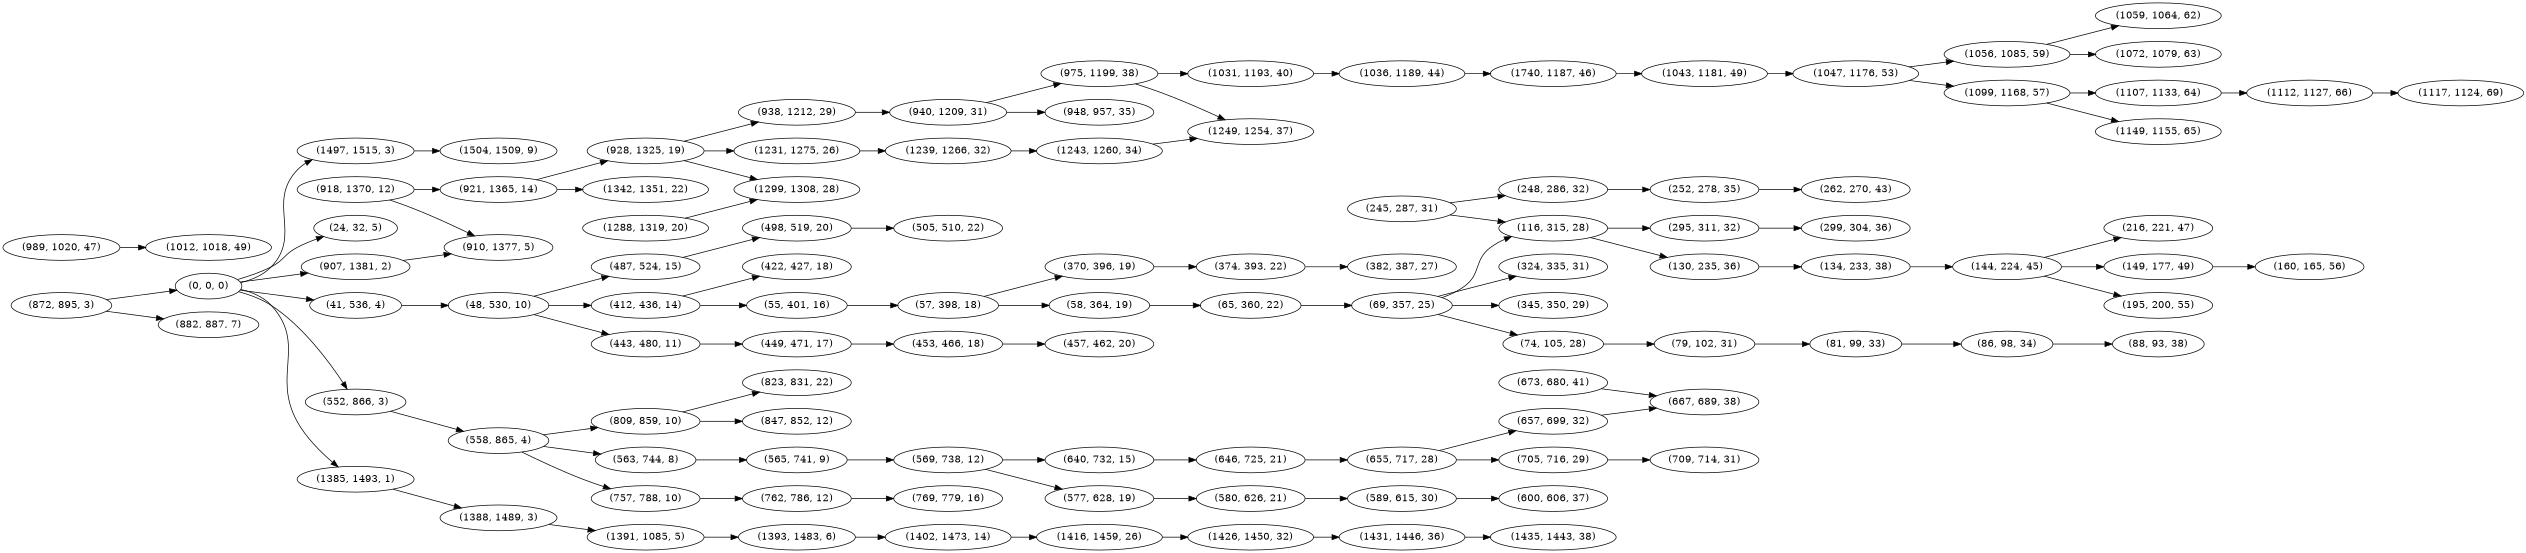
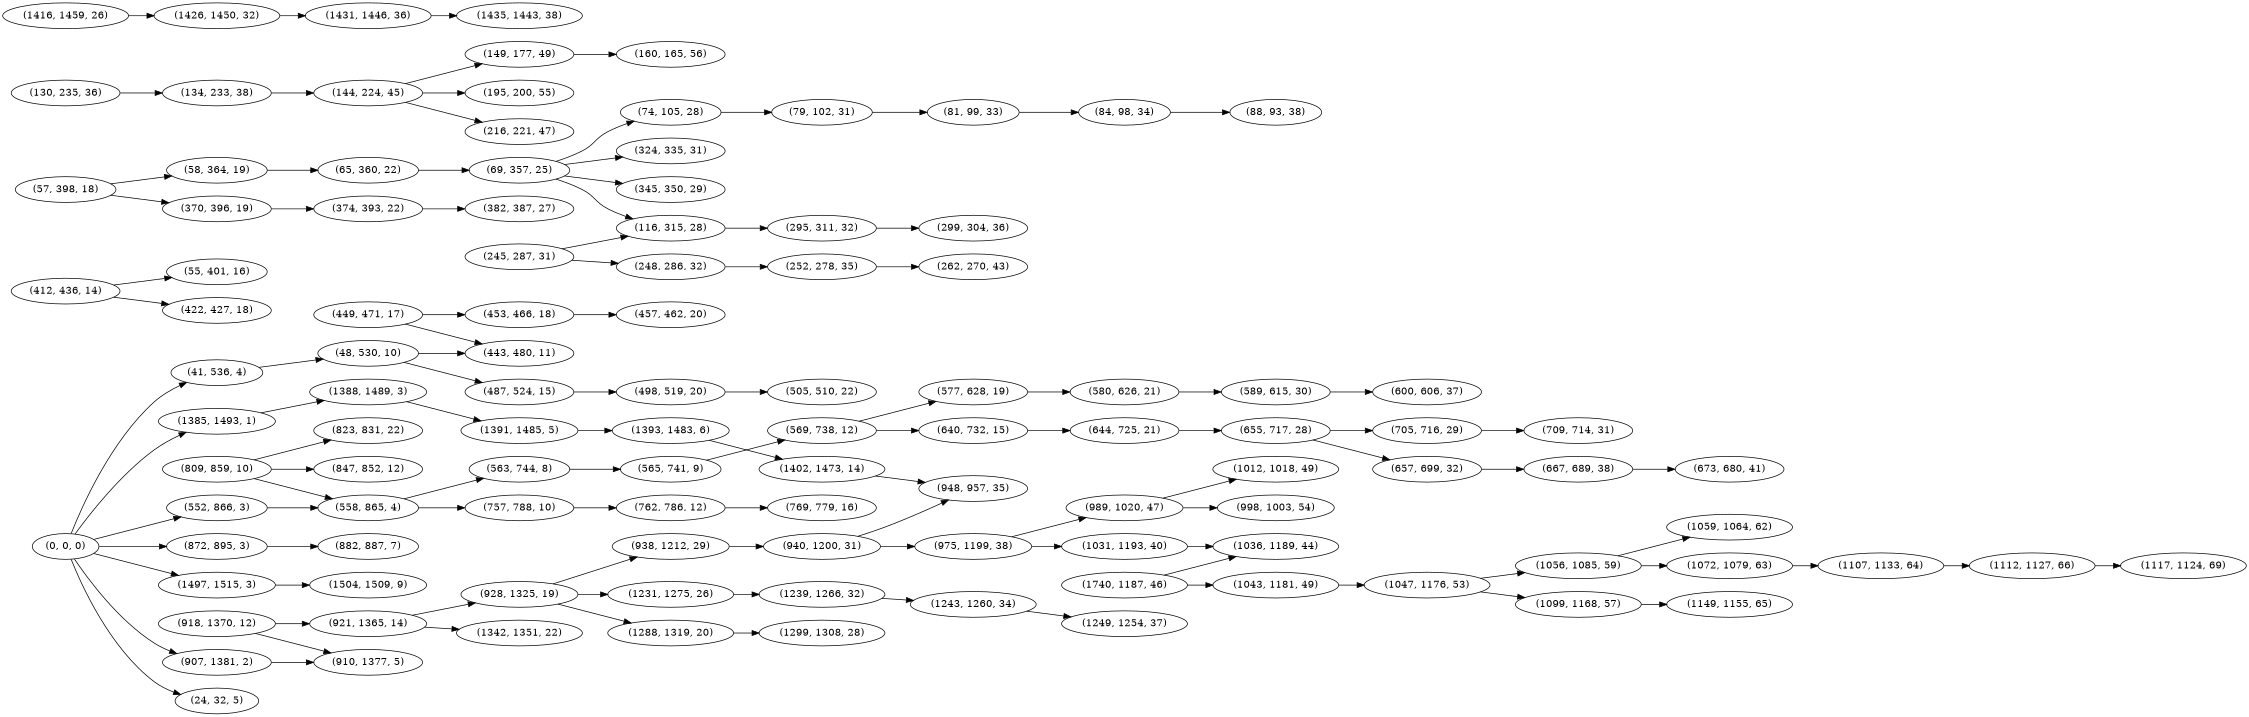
edge "(1036, 1189, 44)" -> "(1740, 1187, 46)": reversed
edge "(1099, 1168, 57)" -> "(1107, 1133, 64)": now "(1072, 1079, 63)" -> "(1107, 1133, 64)"
edge "(975, 1199, 38)" -> "(1249, 1254, 37)": now "(975, 1199, 38)" -> "(989, 1020, 47)"
node "(940, 1209, 31)": label "(940, 1209, 31)" -> "(940, 1200, 31)"
edge "(928, 1325, 19)" -> "(1299, 1308, 28)": now "(928, 1325, 19)" -> "(1288, 1319, 20)"
edge "(116, 315, 28)" -> "(130, 235, 36)": removed
edge "(872, 895, 3)" -> "(0, 0, 0)": reversed
edge "(48, 530, 10)" -> "(412, 436, 14)": removed
edge "(55, 401, 16)" -> "(57, 398, 18)": removed
edge "(443, 480, 11)" -> "(449, 471, 17)": reversed
node "(86, 98, 34)": label "(86, 98, 34)" -> "(84, 98, 34)"
edge "(673, 680, 41)" -> "(667, 689, 38)": reversed
edge "(558, 865, 4)" -> "(809, 859, 10)": reversed
node "(646, 725, 21)": label "(646, 725, 21)" -> "(644, 725, 21)"
node "(998, 1003, 54)": added
node "(1391, 1085, 5)": label "(1391, 1085, 5)" -> "(1391, 1485, 5)"
edge "(1402, 1473, 14)" -> "(1416, 1459, 26)": now "(1402, 1473, 14)" -> "(948, 957, 35)"
